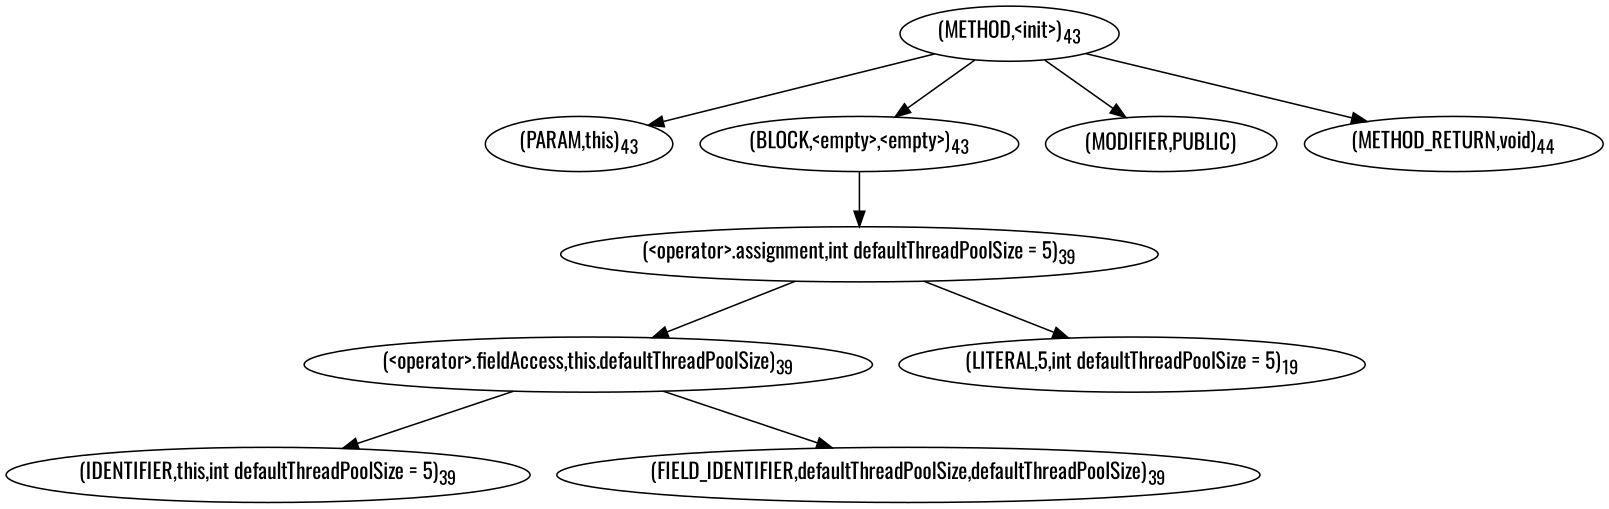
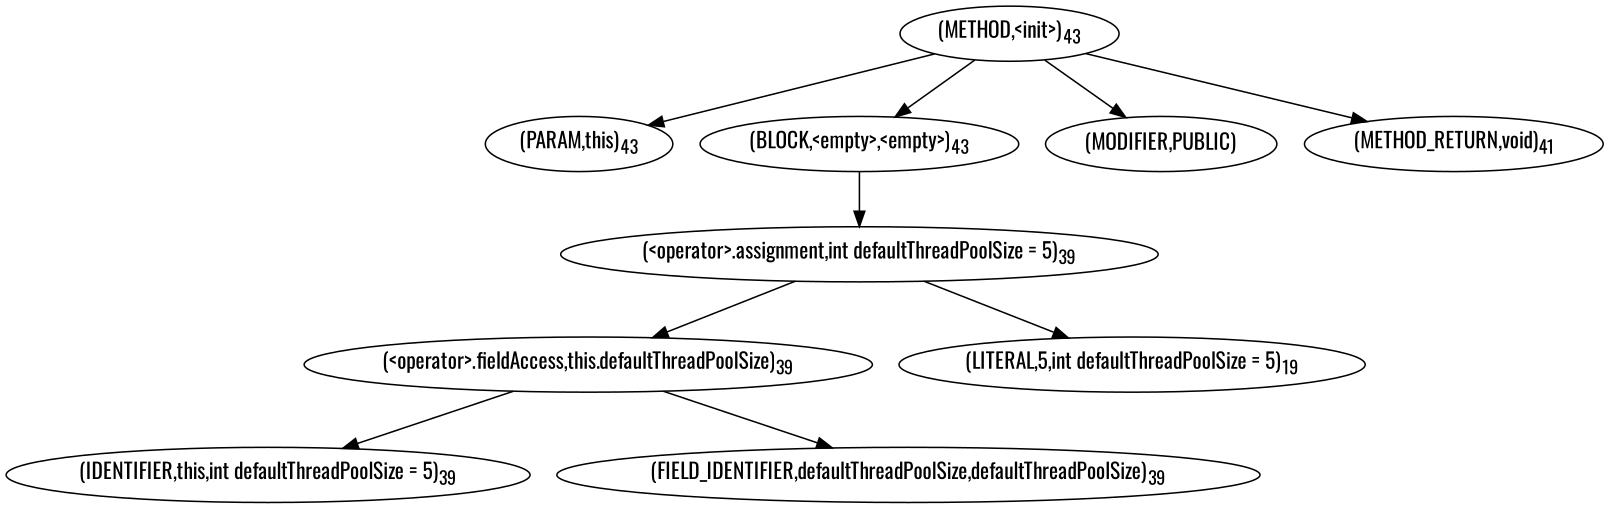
node "(METHOD_RETURN,void)": text "44" -> "41"
